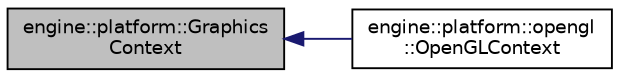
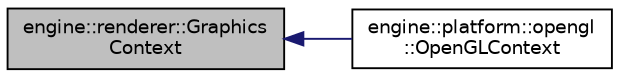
node "engine::platform::Graphics Context": label "engine::platform::Graphics Context" -> "engine::renderer::Graphics Context"
